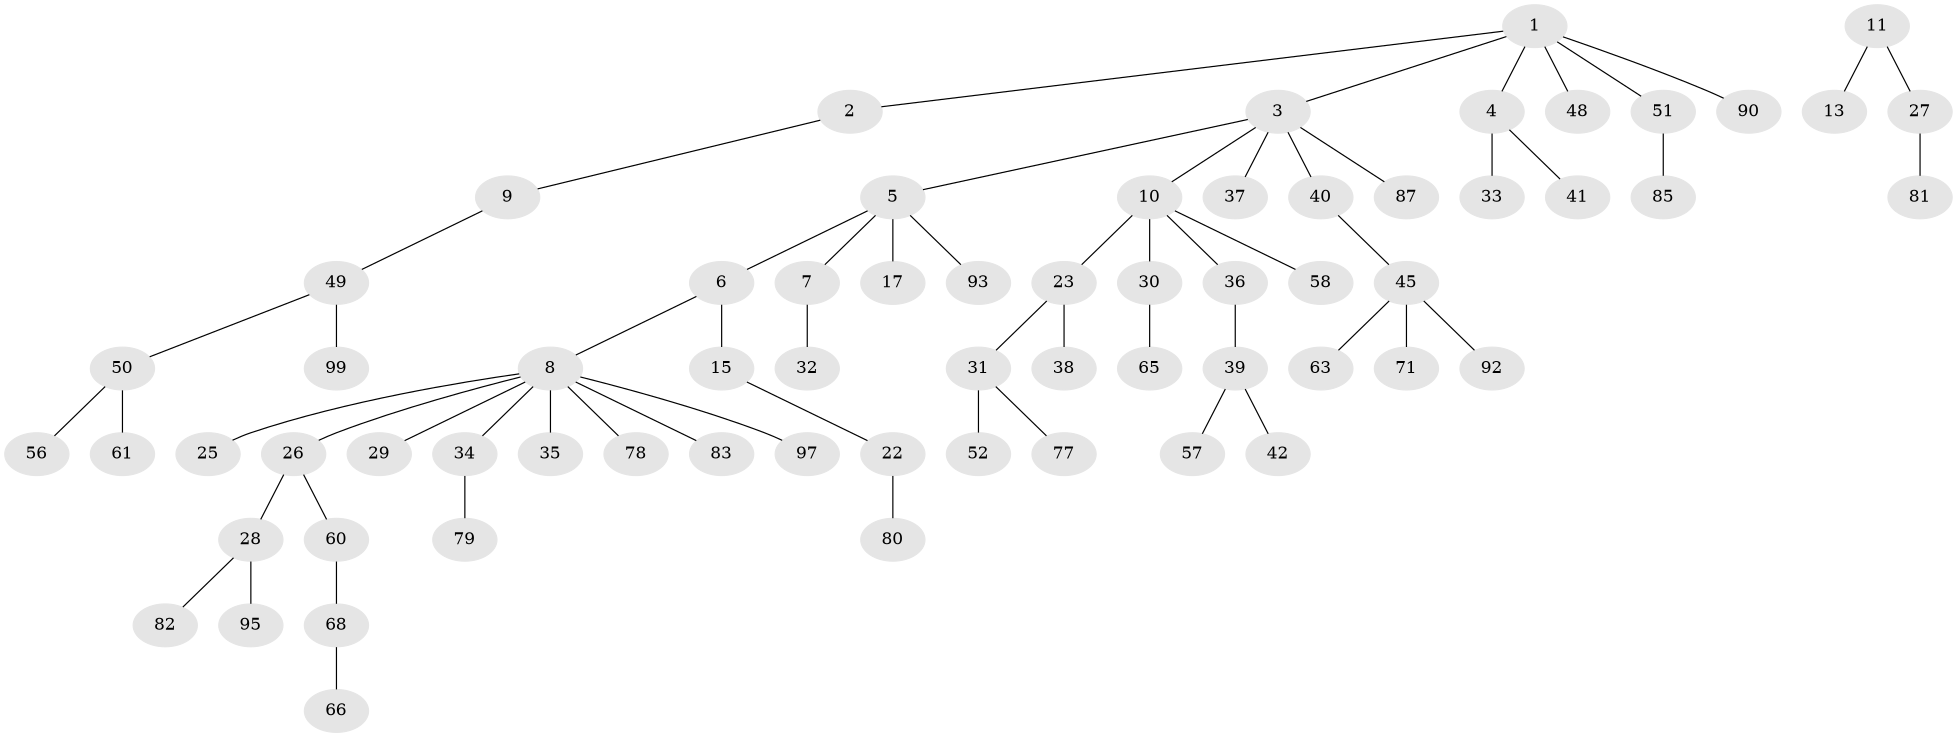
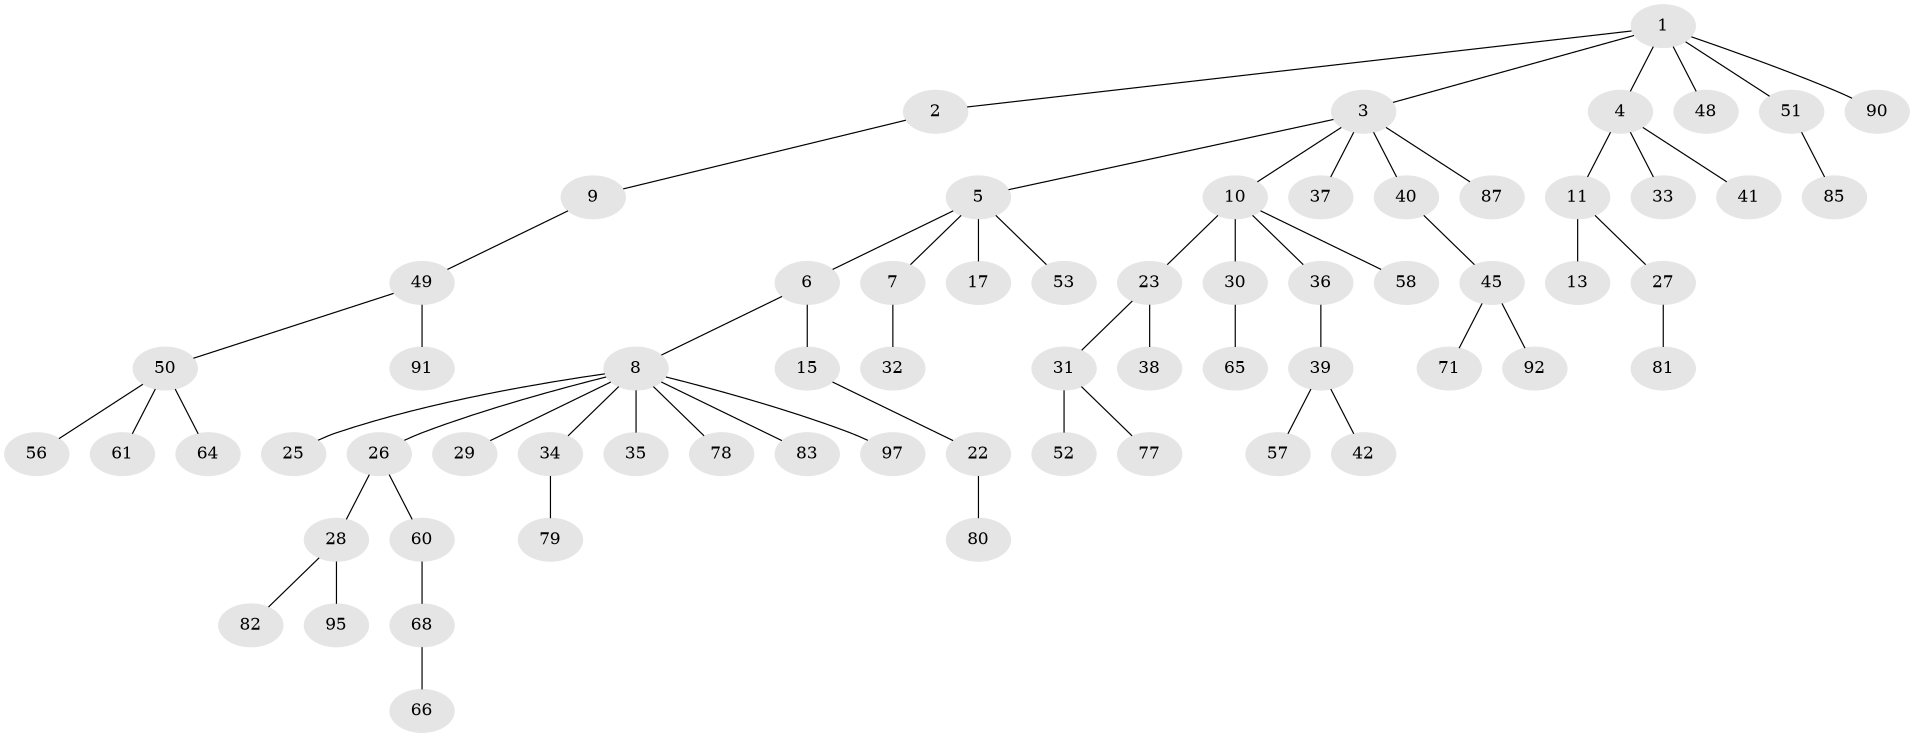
edge "4" -- "11": added
node "93": label "93" -> "53"
node "99": label "99" -> "91"
node "63": removed
node "64": added
